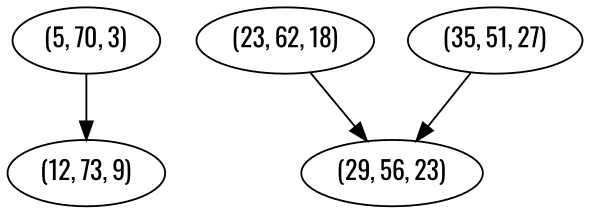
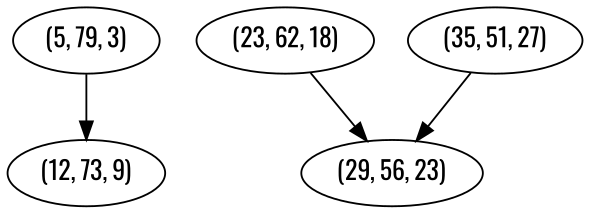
node "(5, 70, 3)": label "(5, 70, 3)" -> "(5, 79, 3)"
